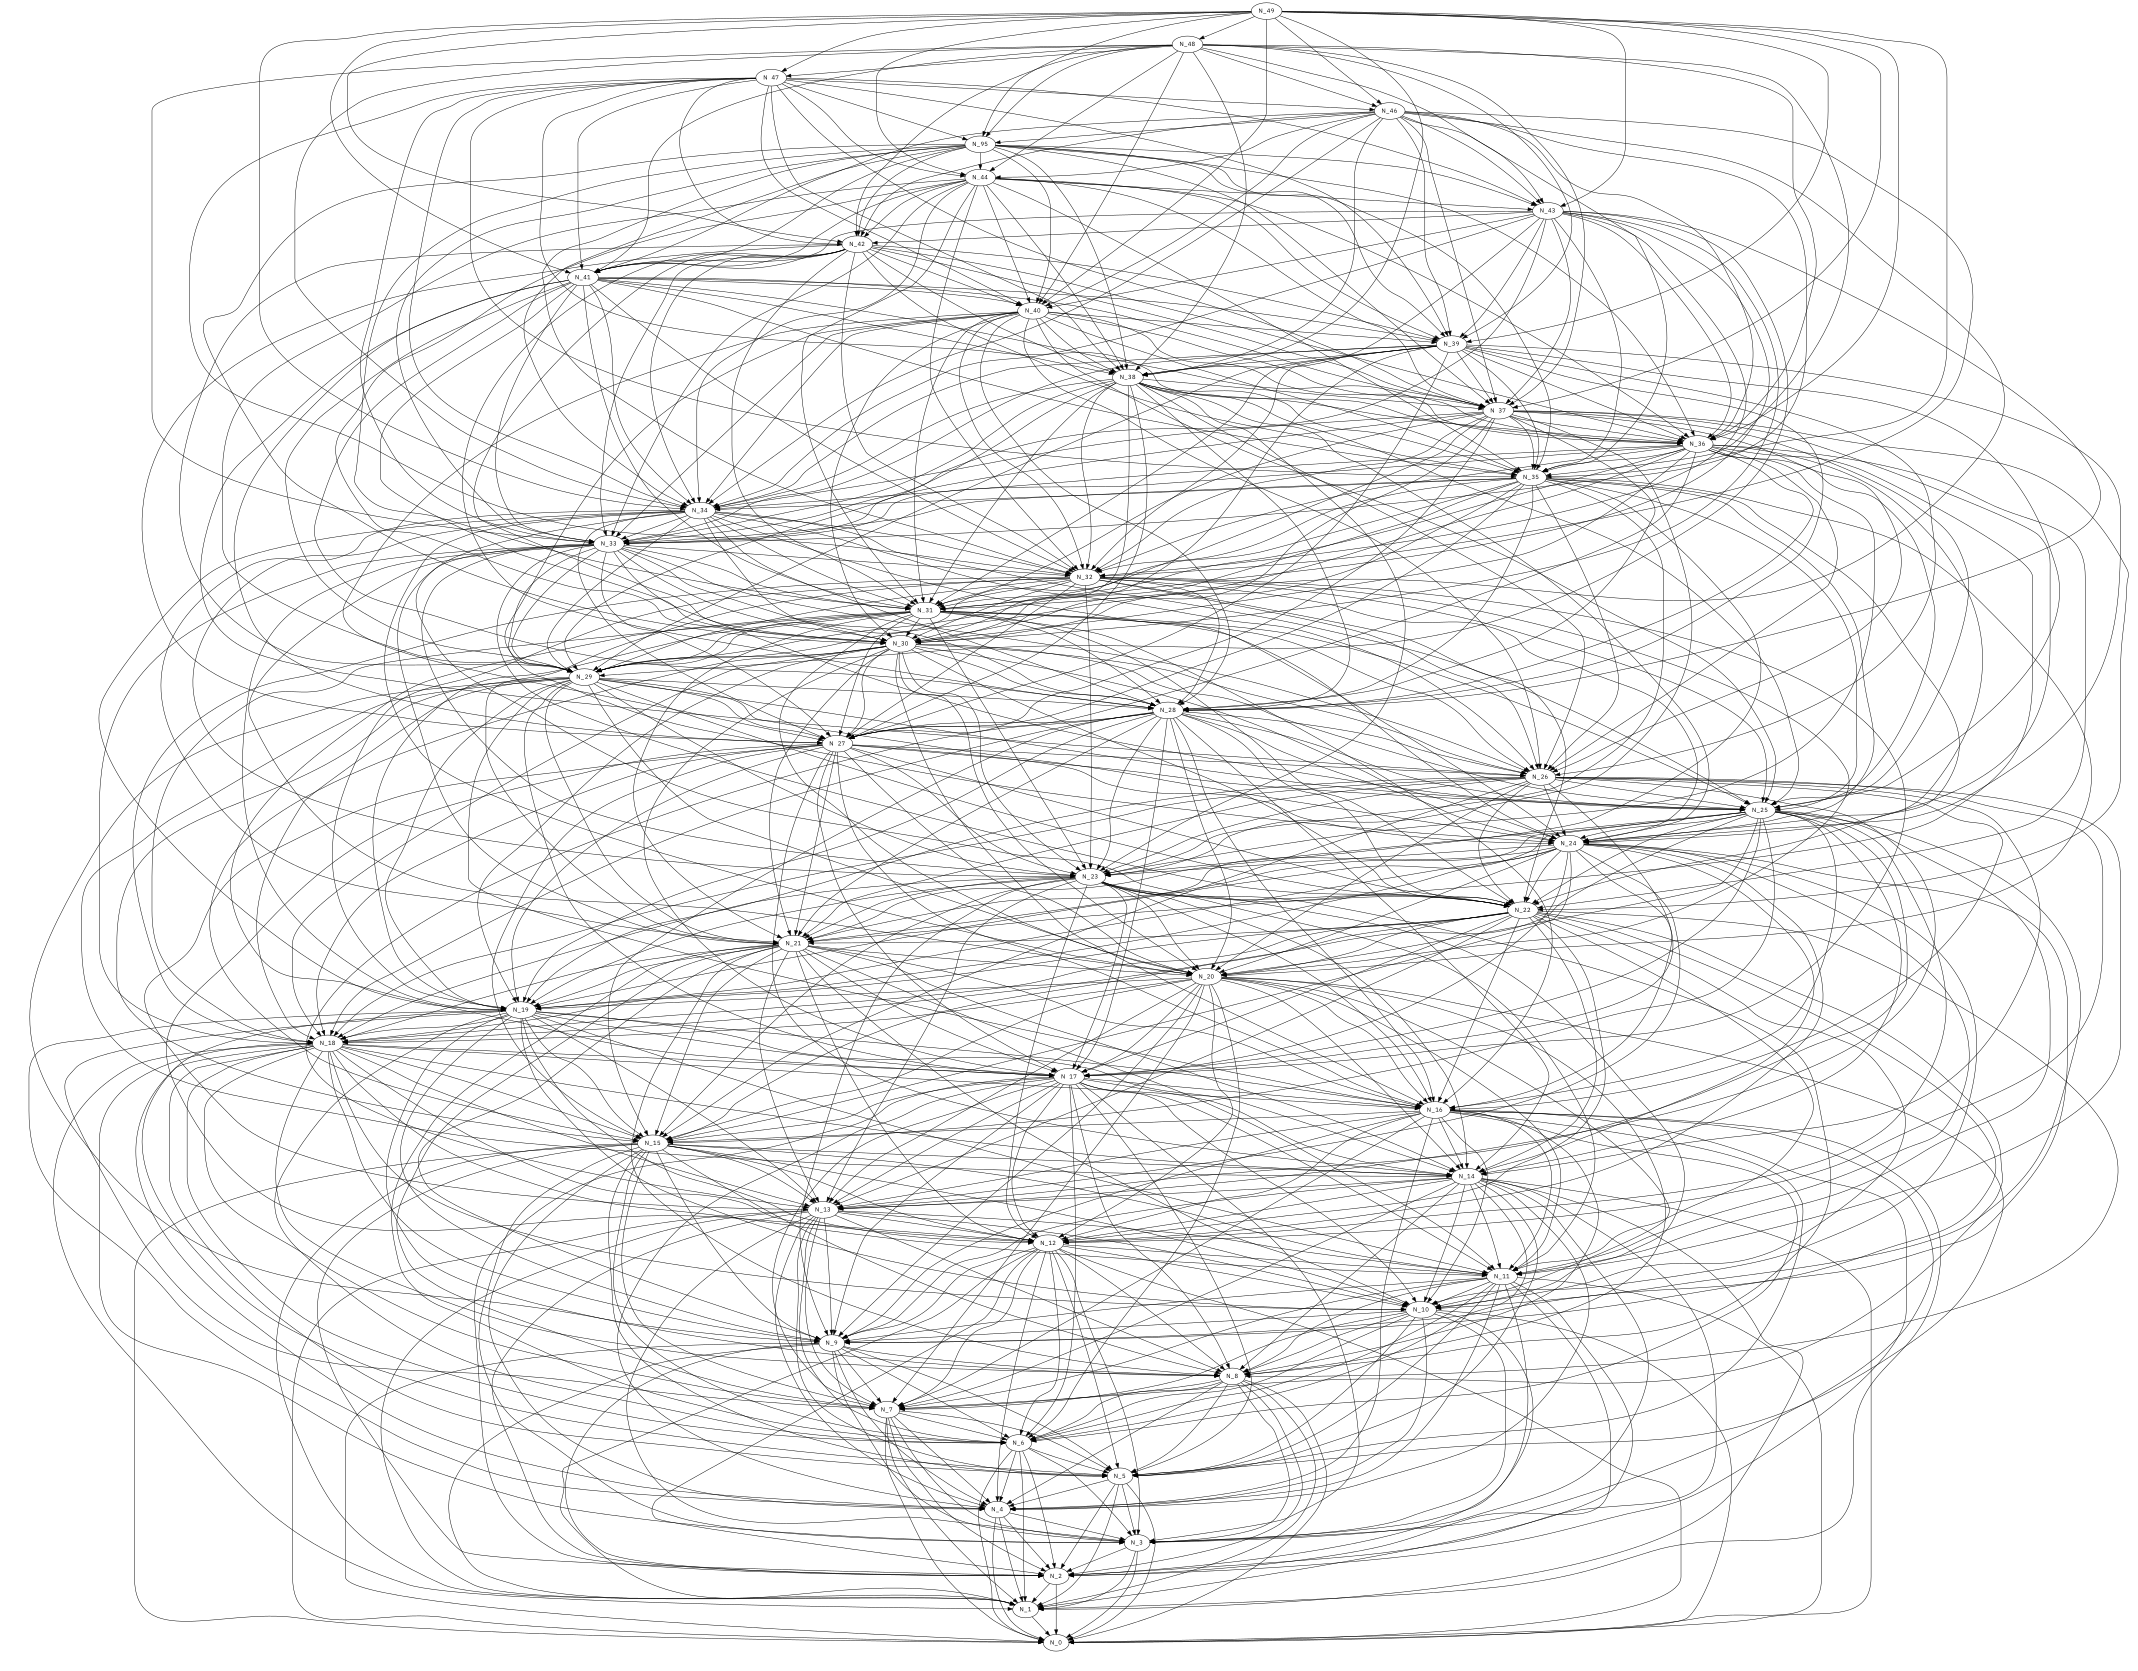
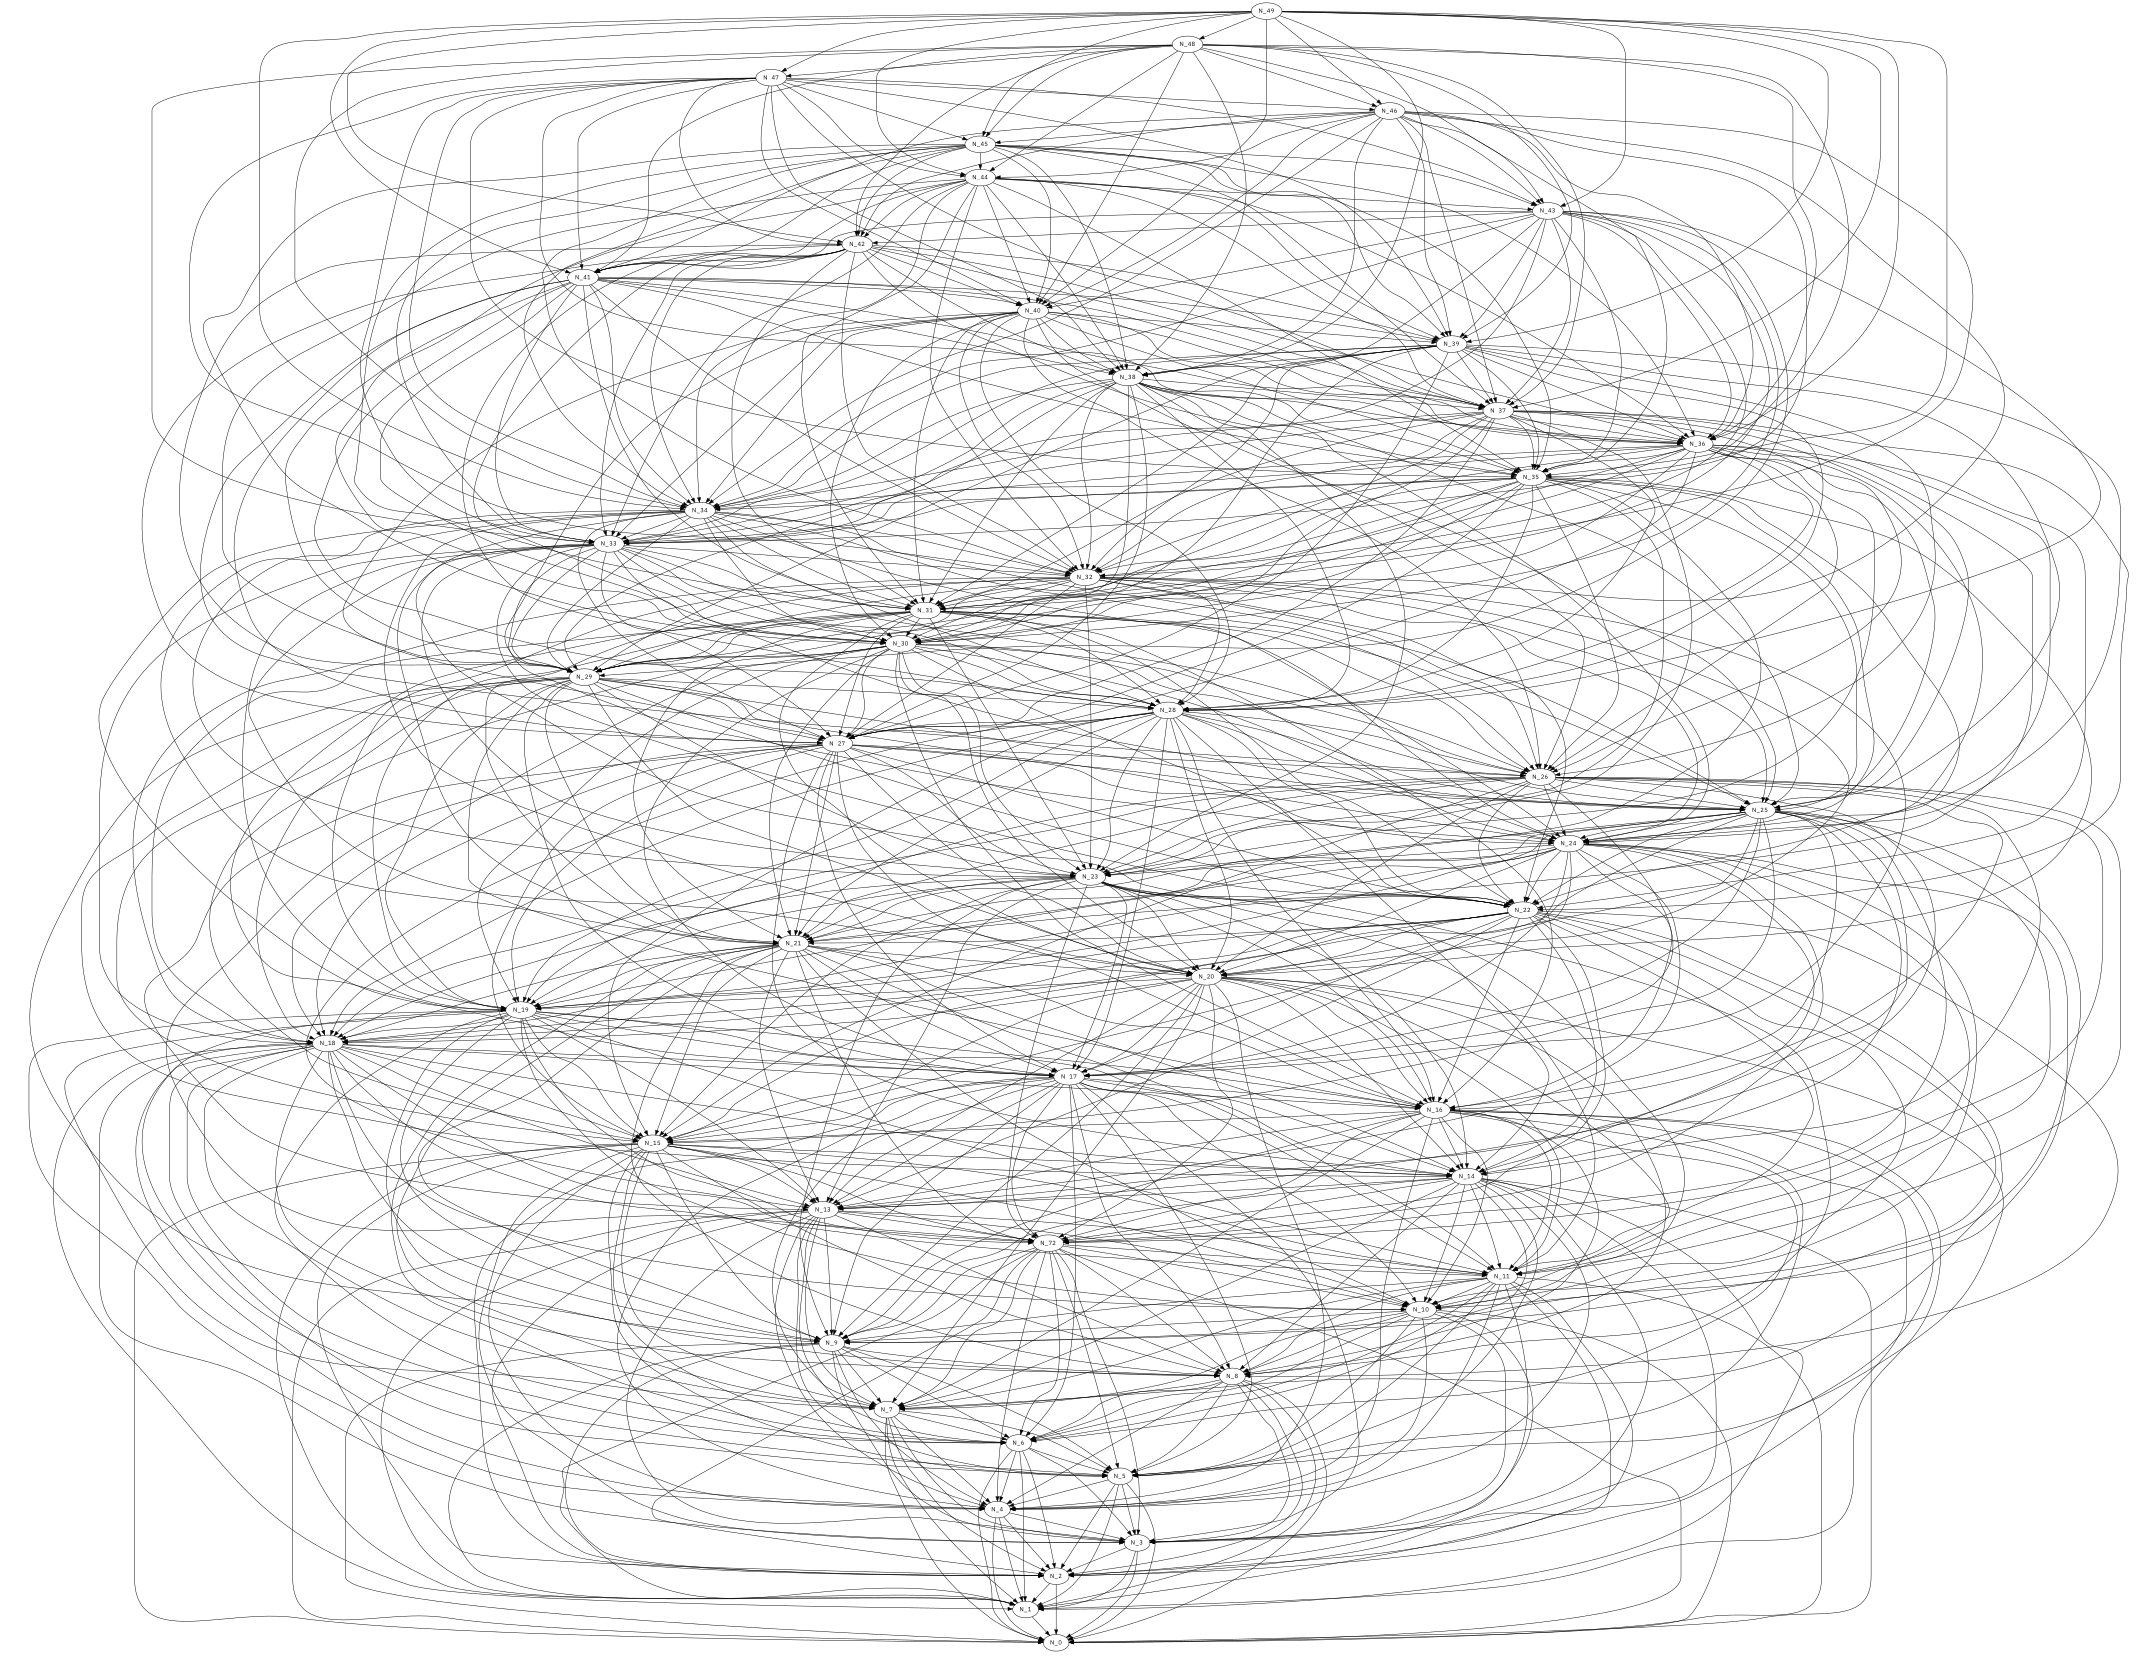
node "N_95": label "N_95" -> "N_45"
edge "N_20" -> "N_6": now "N_20" -> "N_4"
node "N_12": label "N_12" -> "N_72"
